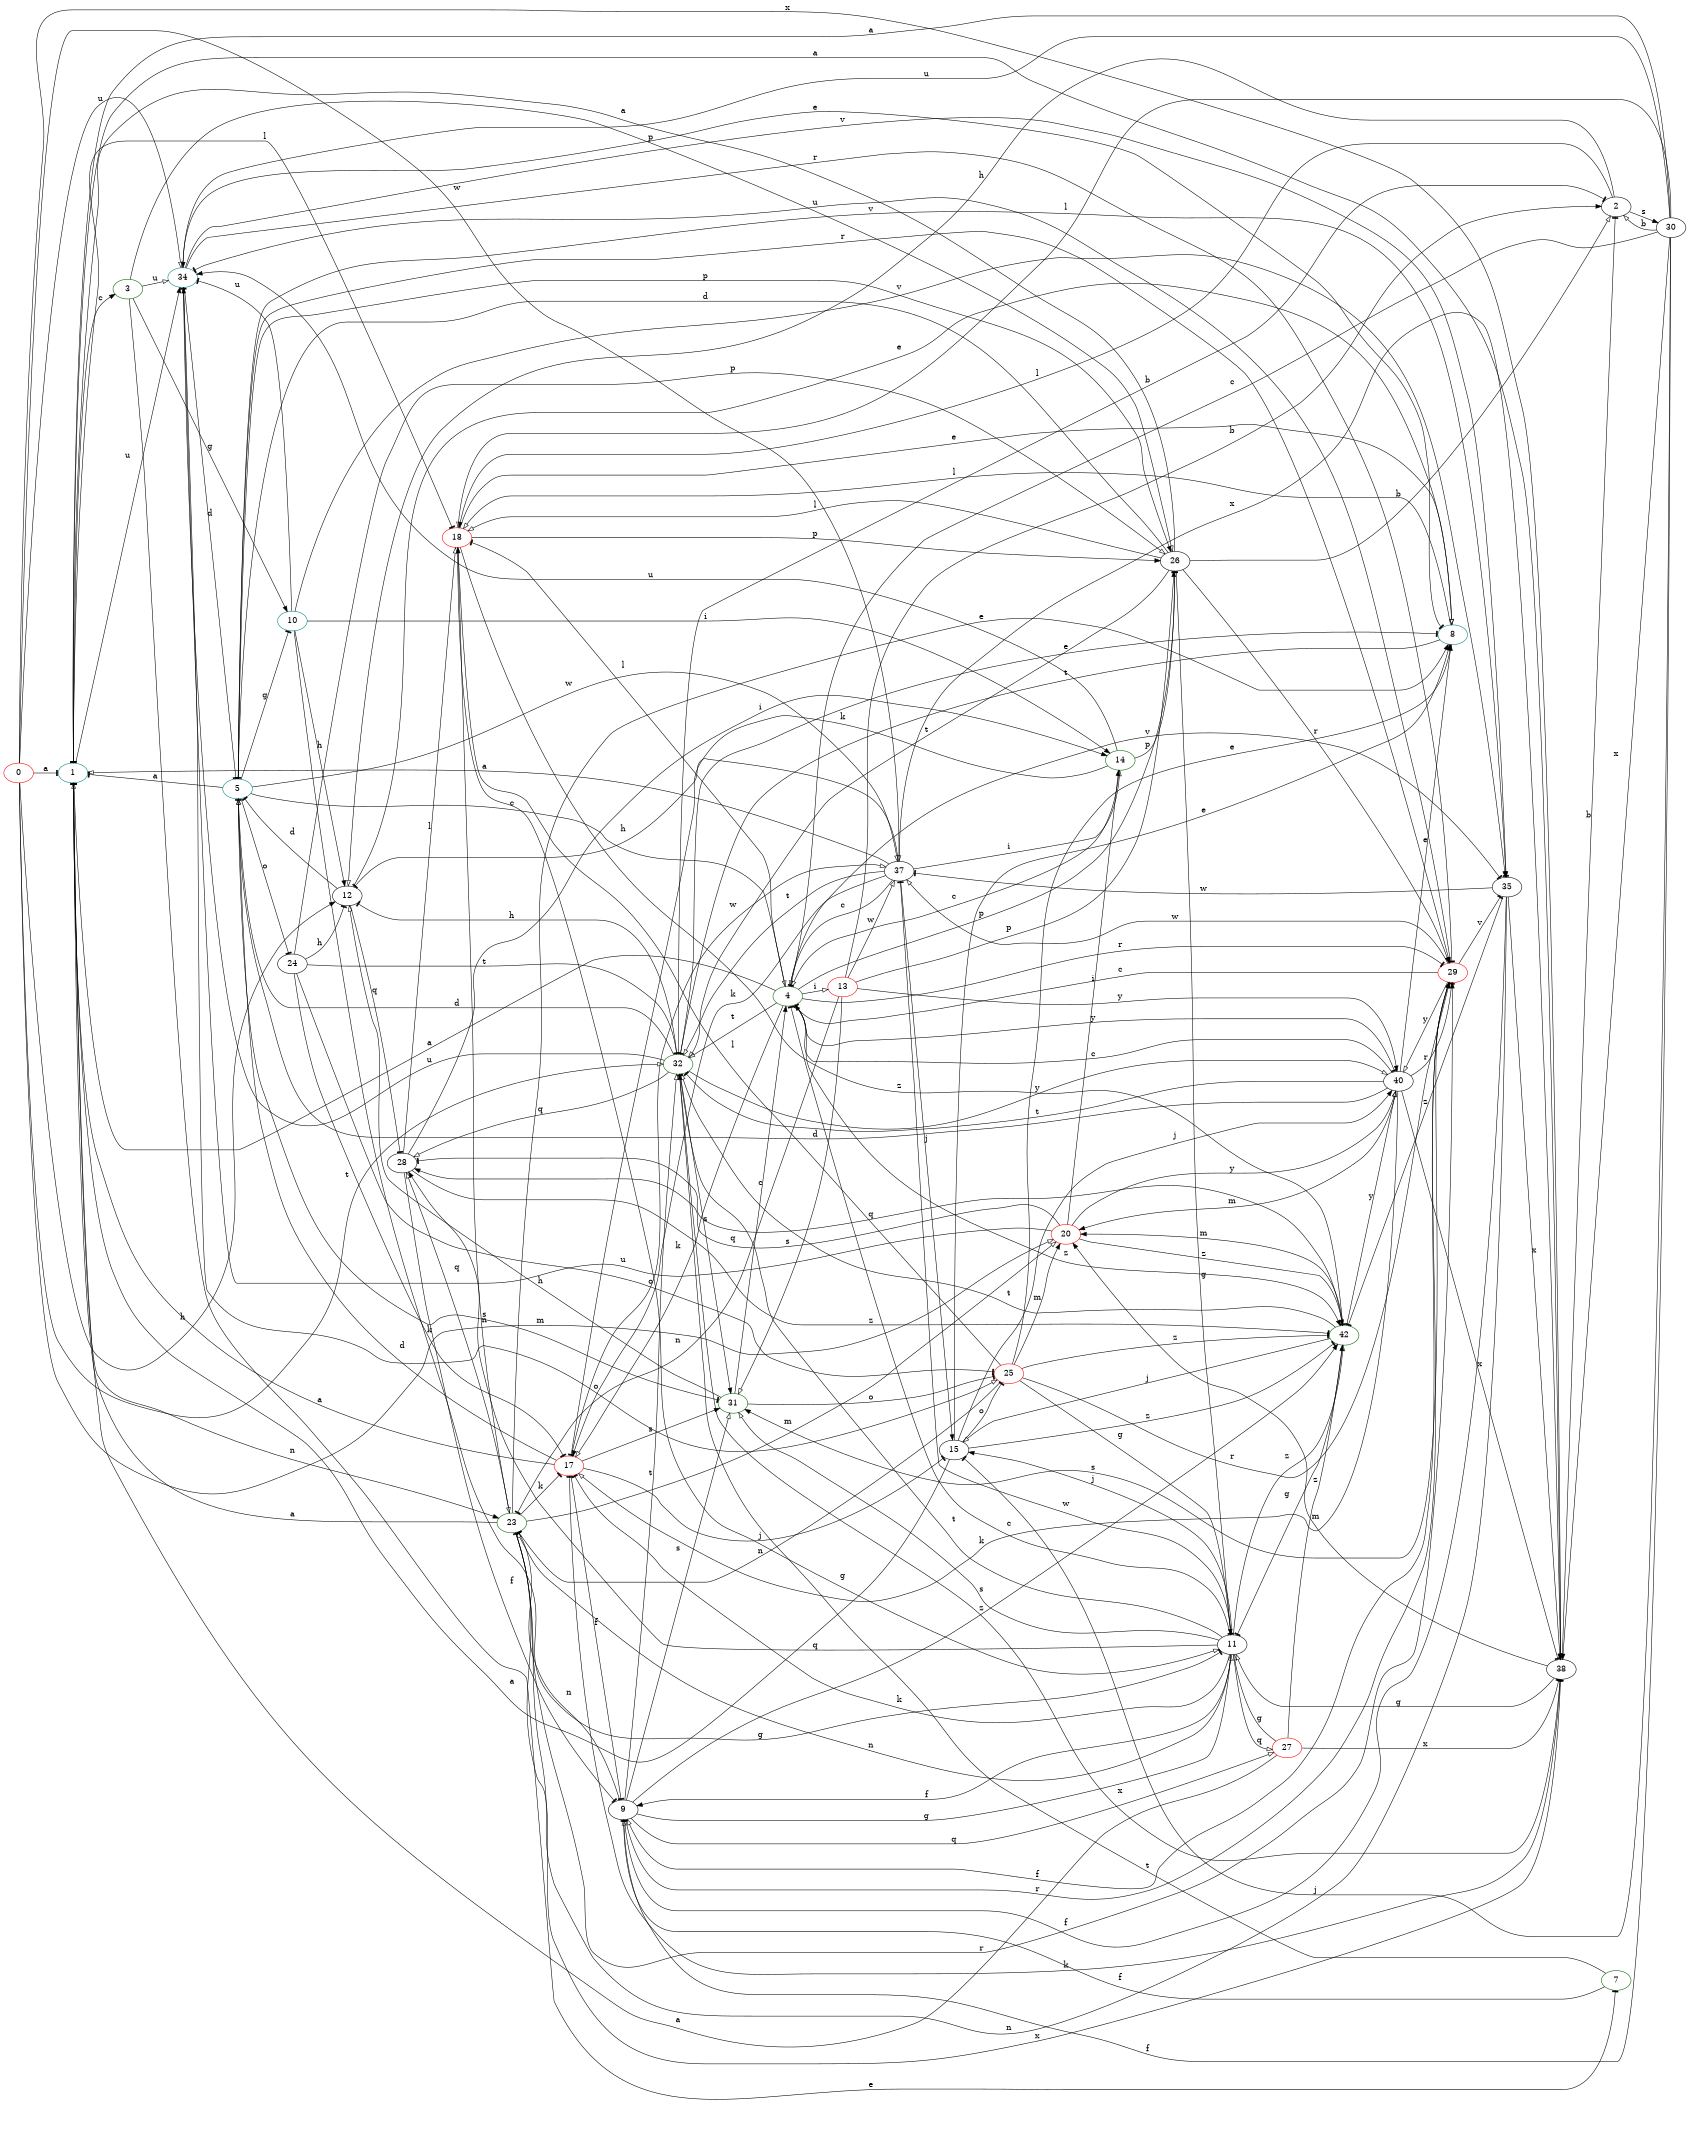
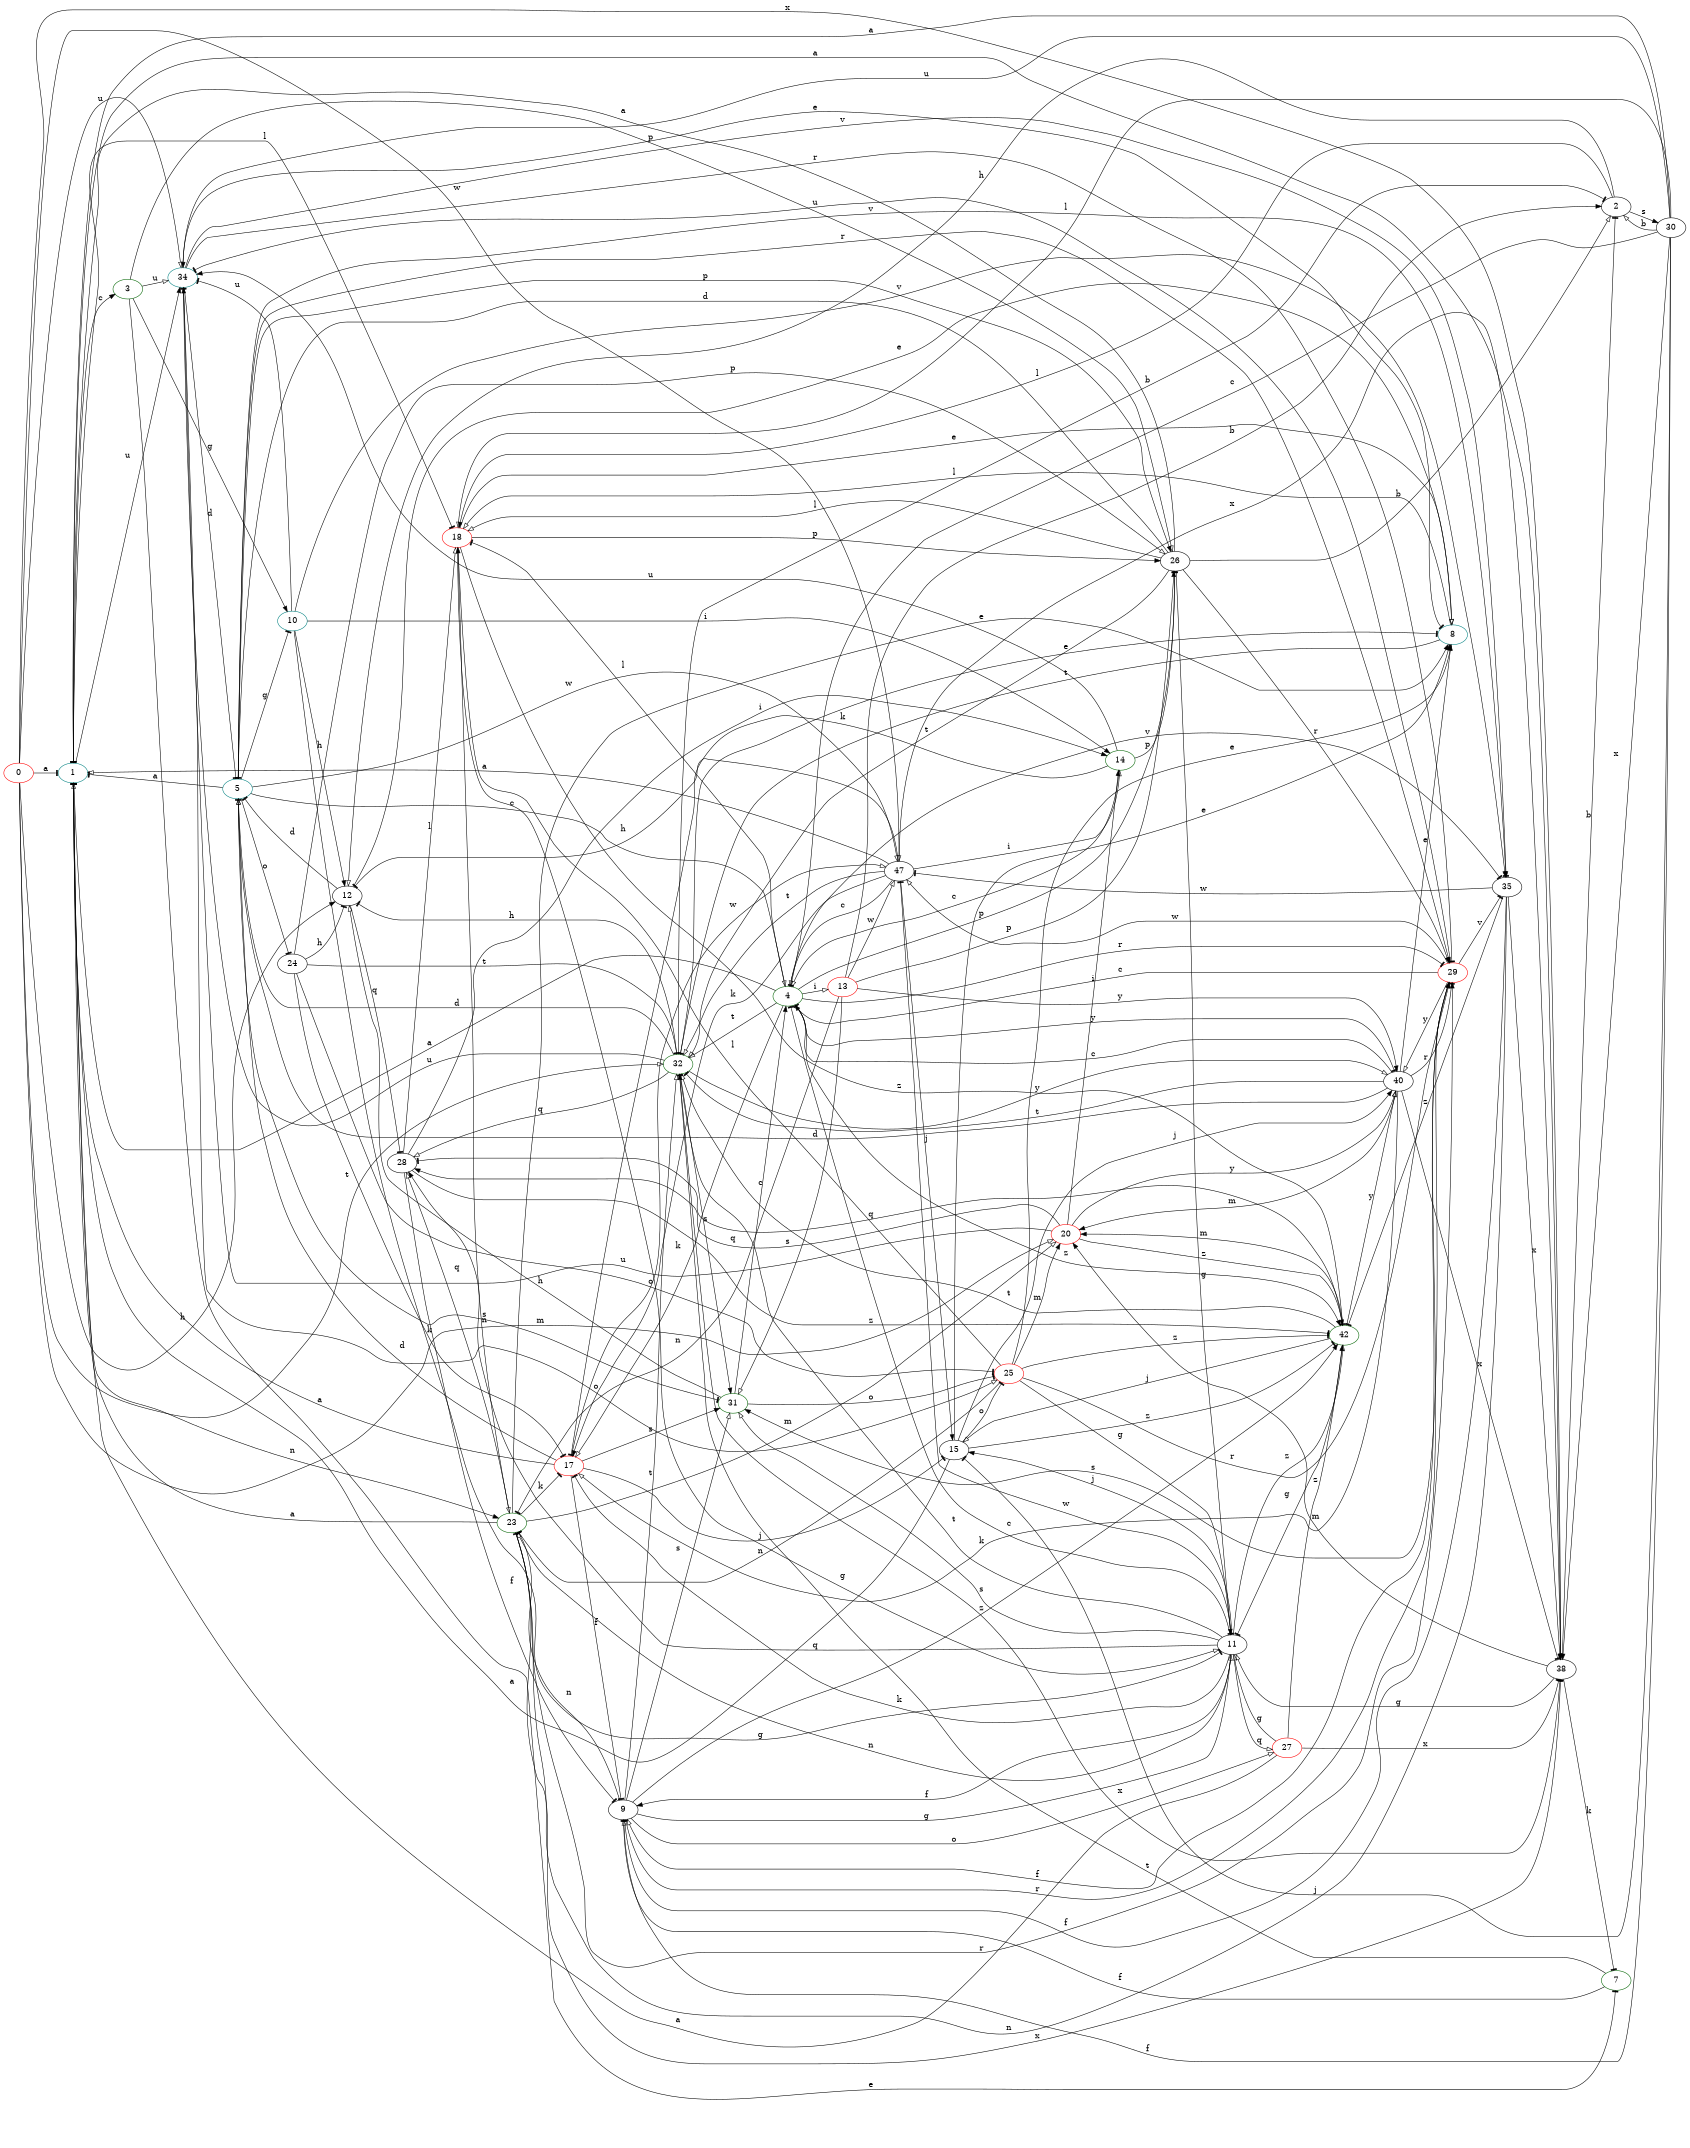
node "37": label "37" -> "47"
edge "9" -> "27": label "q" -> "o"
edge "38" -> "17": now "38" -> "7"
